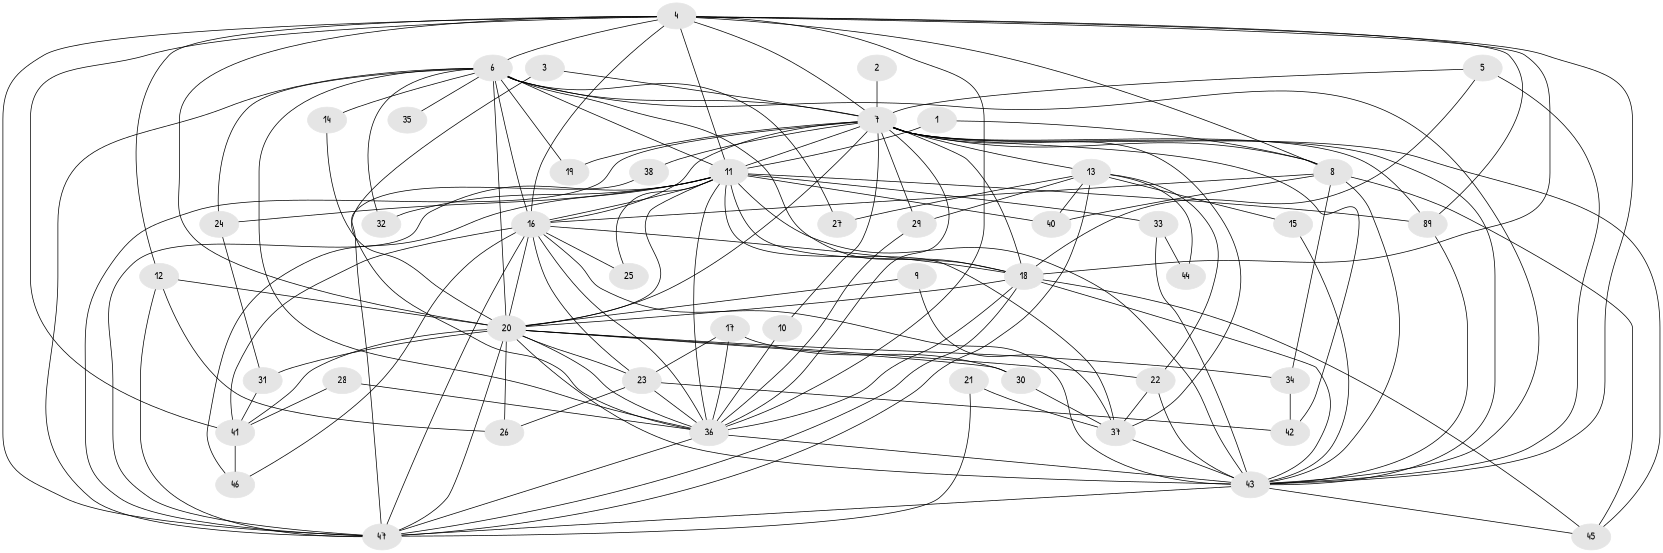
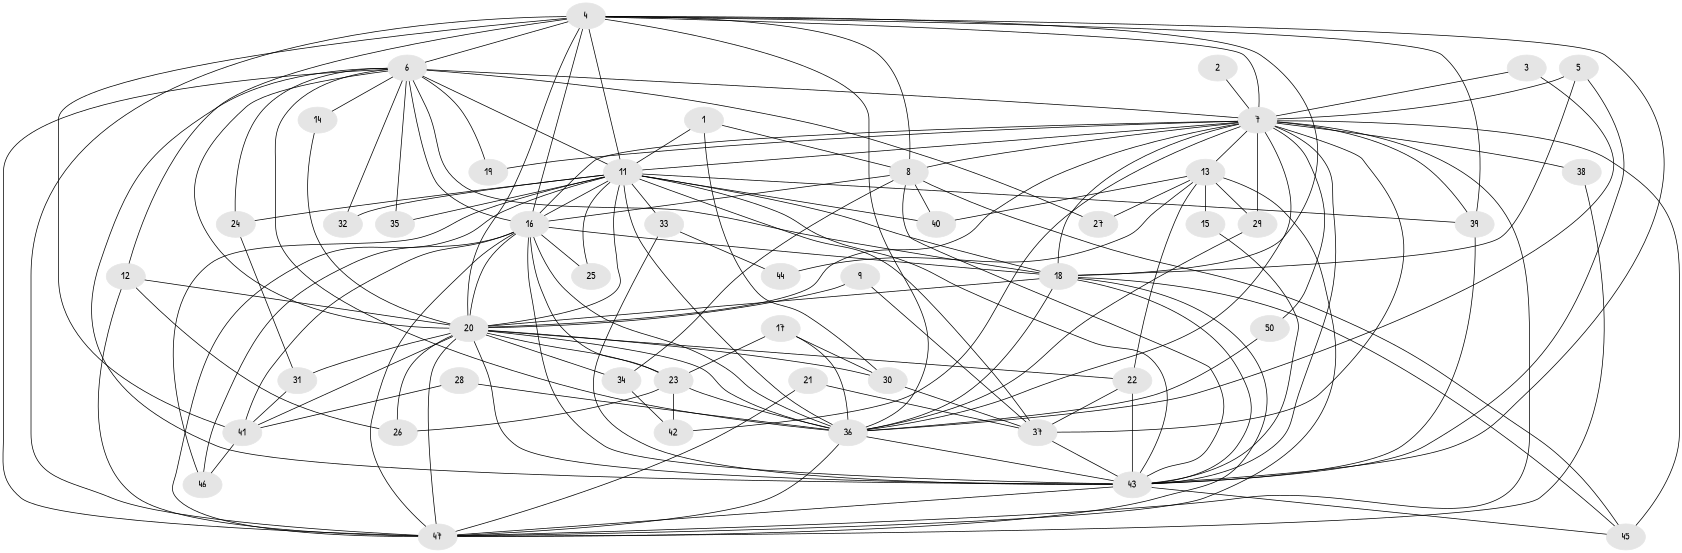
edge "11" -- "35": added
node "89": label "89" -> "39"
edge "1" -- "30": added
node "10": label "10" -> "50"
